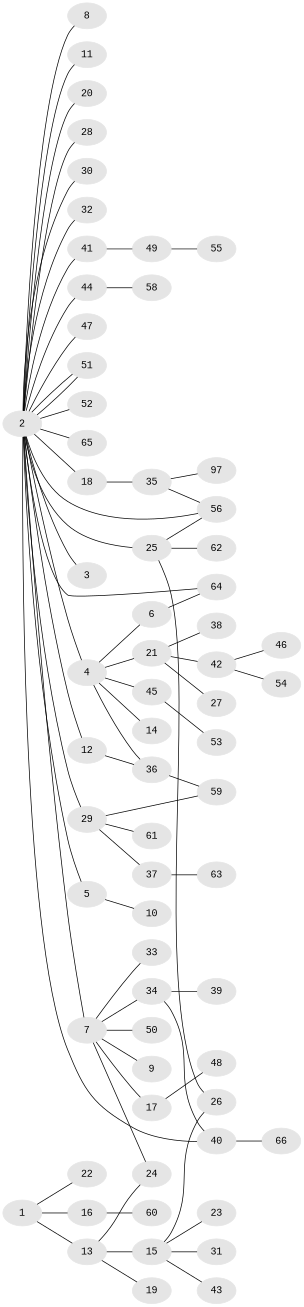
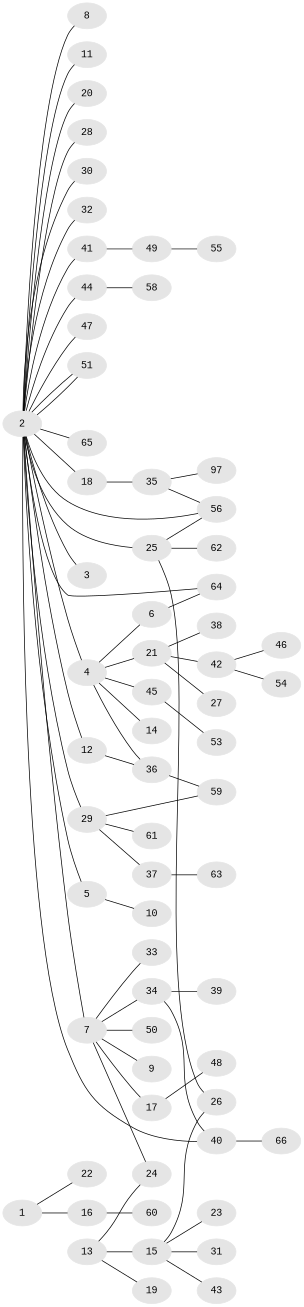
node "52": removed
edge "1" -- "13": removed
